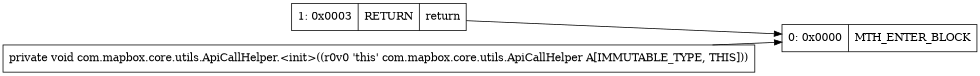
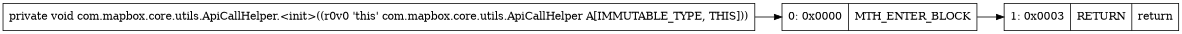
edge "1: 0x0003" -> "0: 0x0000": reversed
